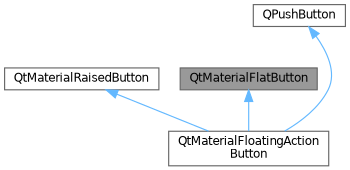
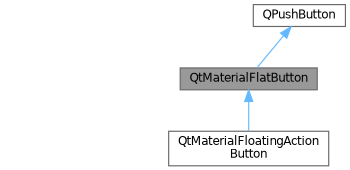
node "QtMaterialRaisedButton": removed
edge "QtMaterialFloatingAction Button" -> "QPushButton": now "QtMaterialFlatButton" -> "QPushButton"
